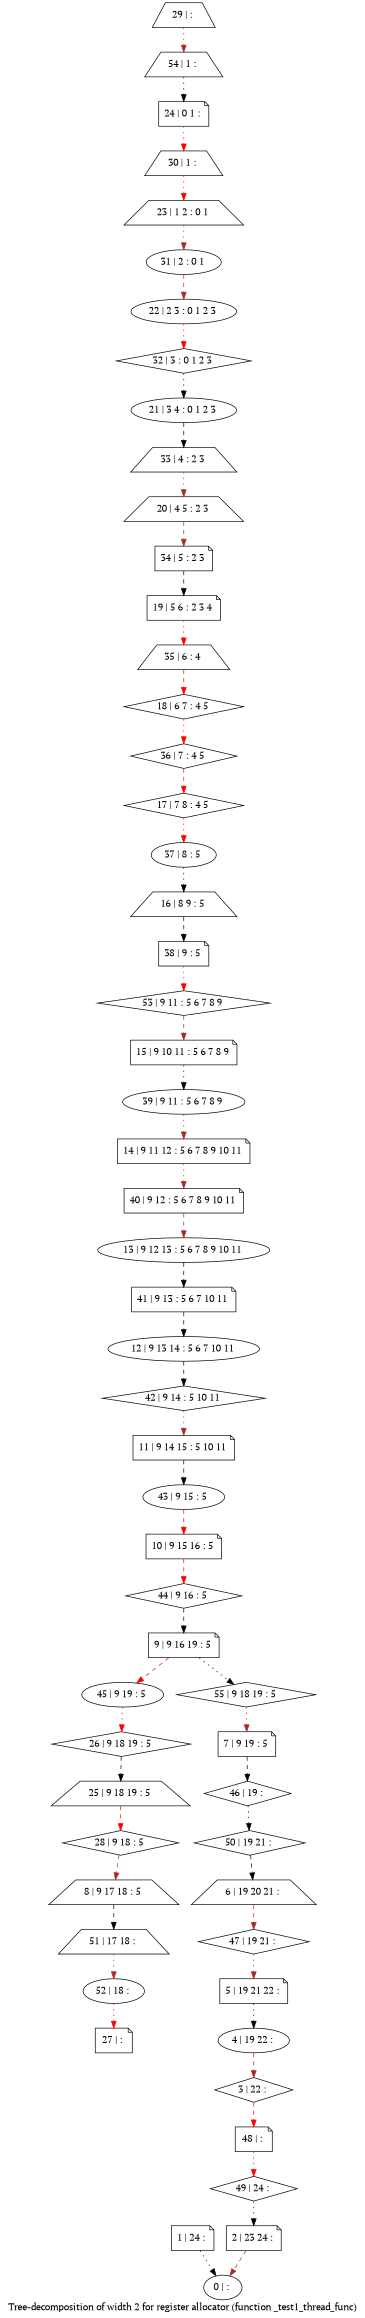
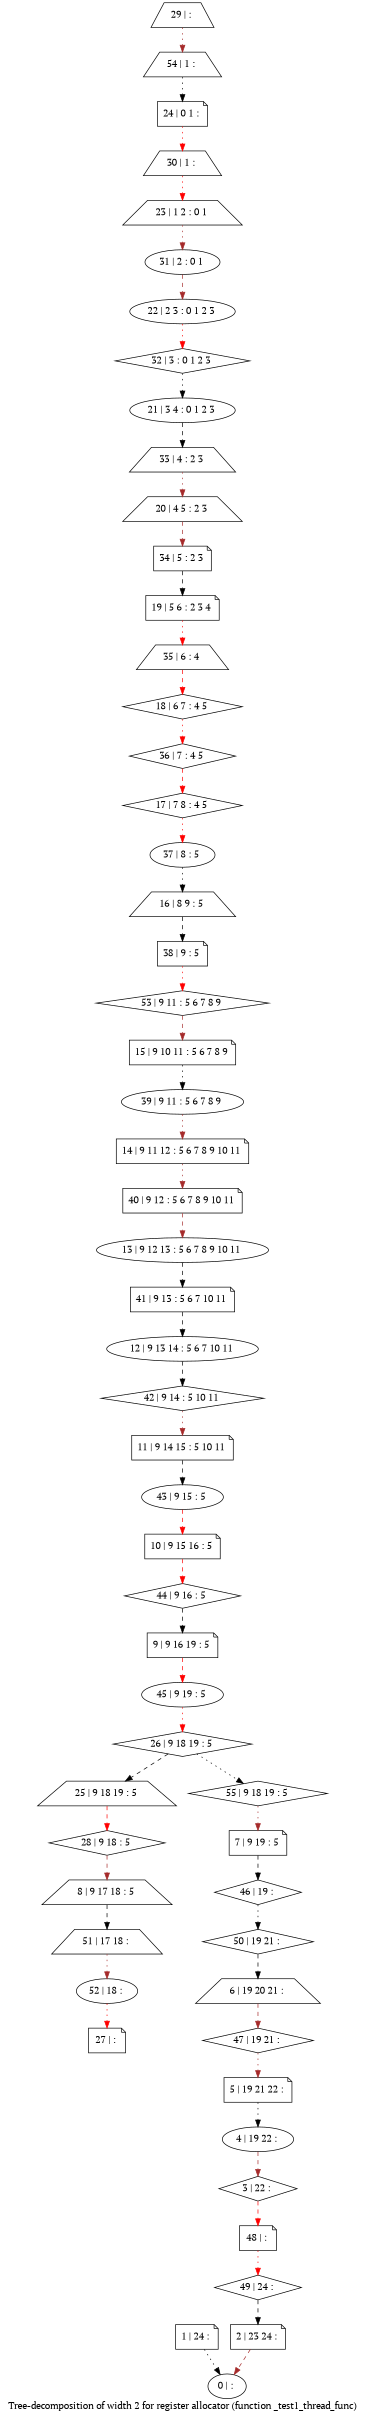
edge "9 | 9 16 19 : 5" -> "55 | 9 18 19 : 5": now "26 | 9 18 19 : 5" -> "55 | 9 18 19 : 5"
edge "49 | 24 :" -> "2 | 23 24 :": style dotted -> dashed
